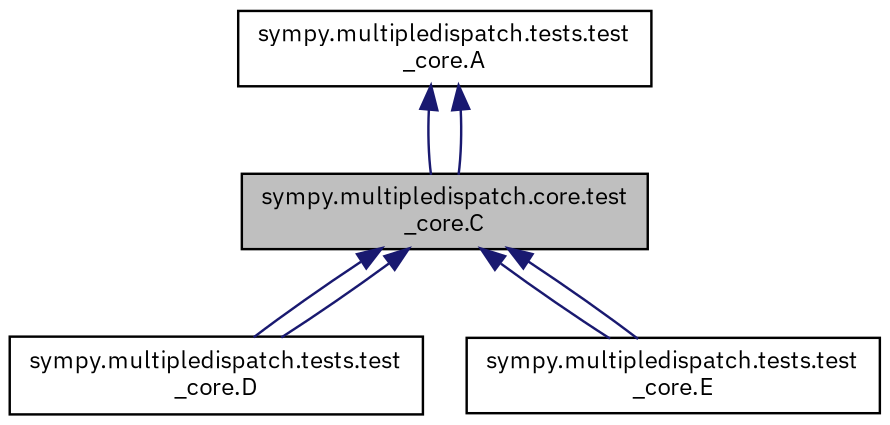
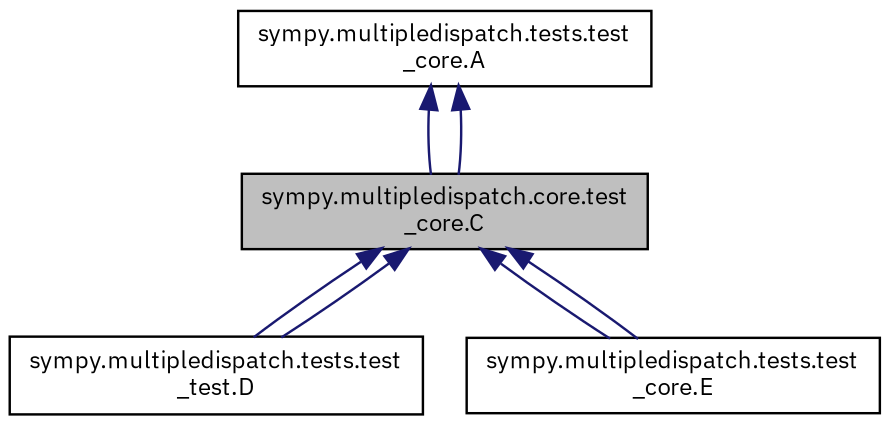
node "sympy.multipledispatch.tests.test _core.D": label "sympy.multipledispatch.tests.test _core.D" -> "sympy.multipledispatch.tests.test _test.D"
